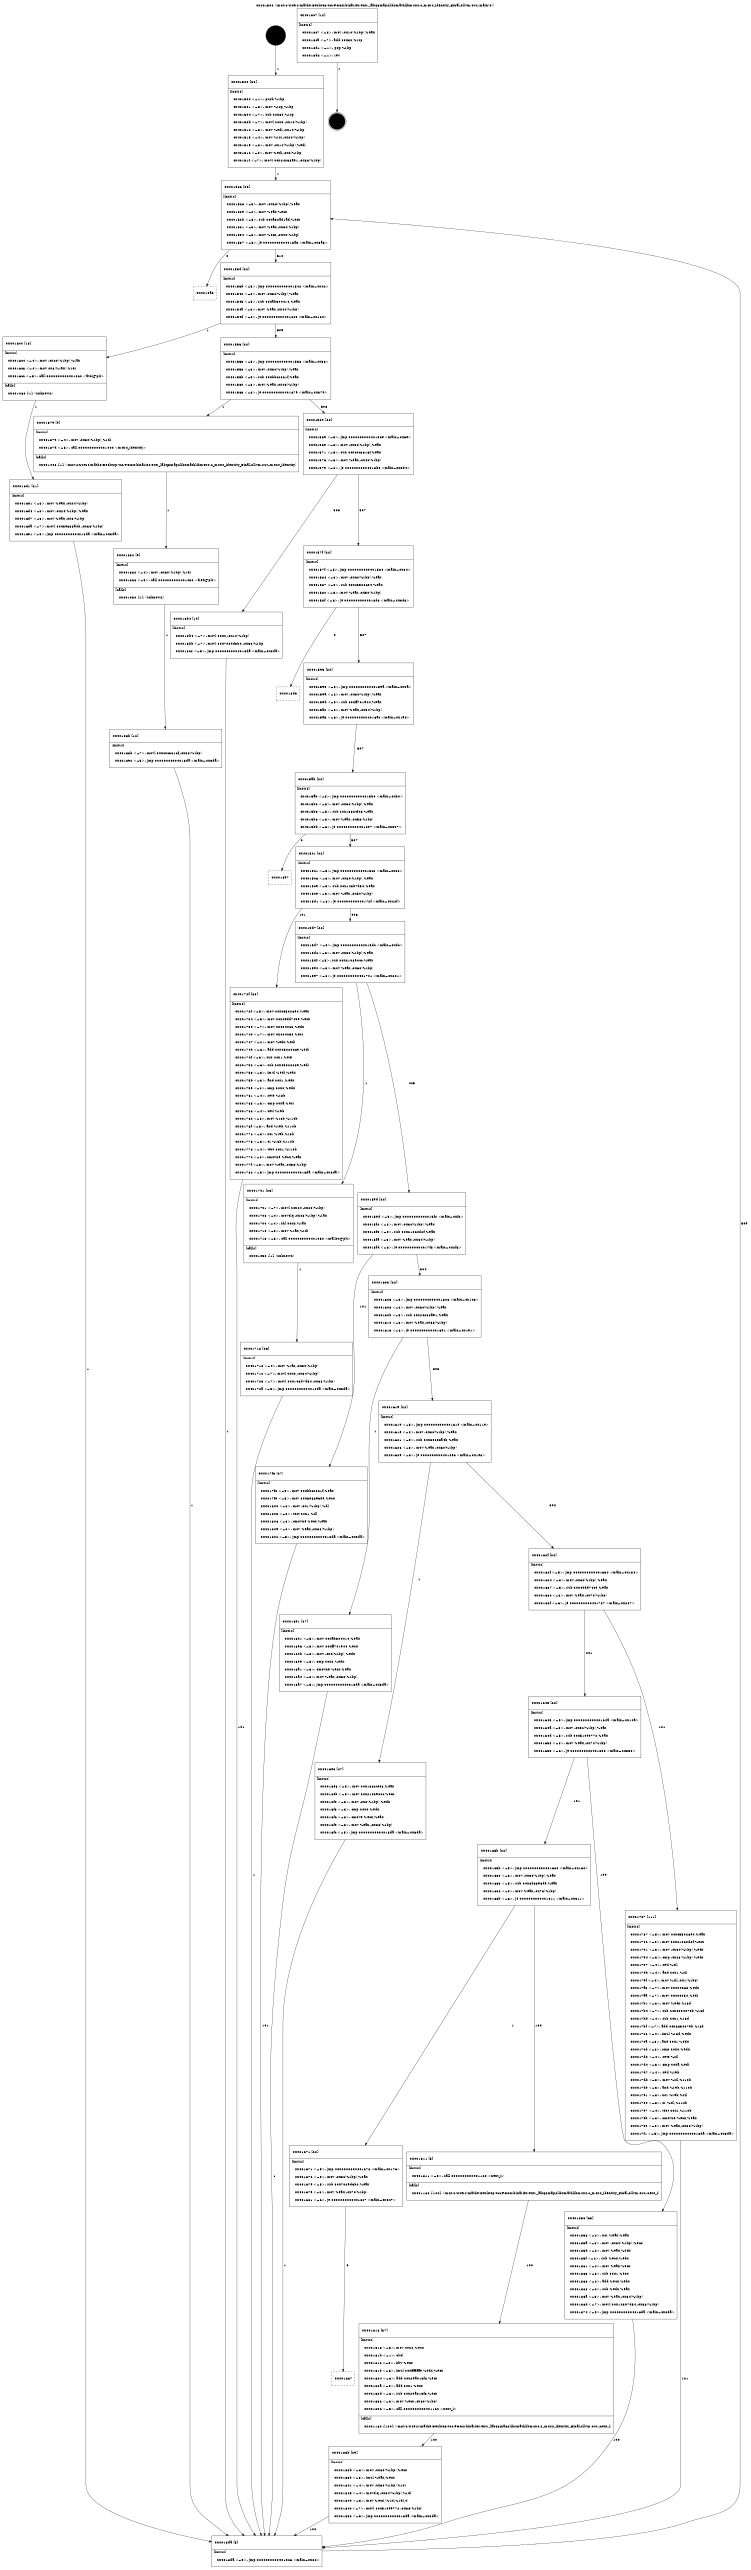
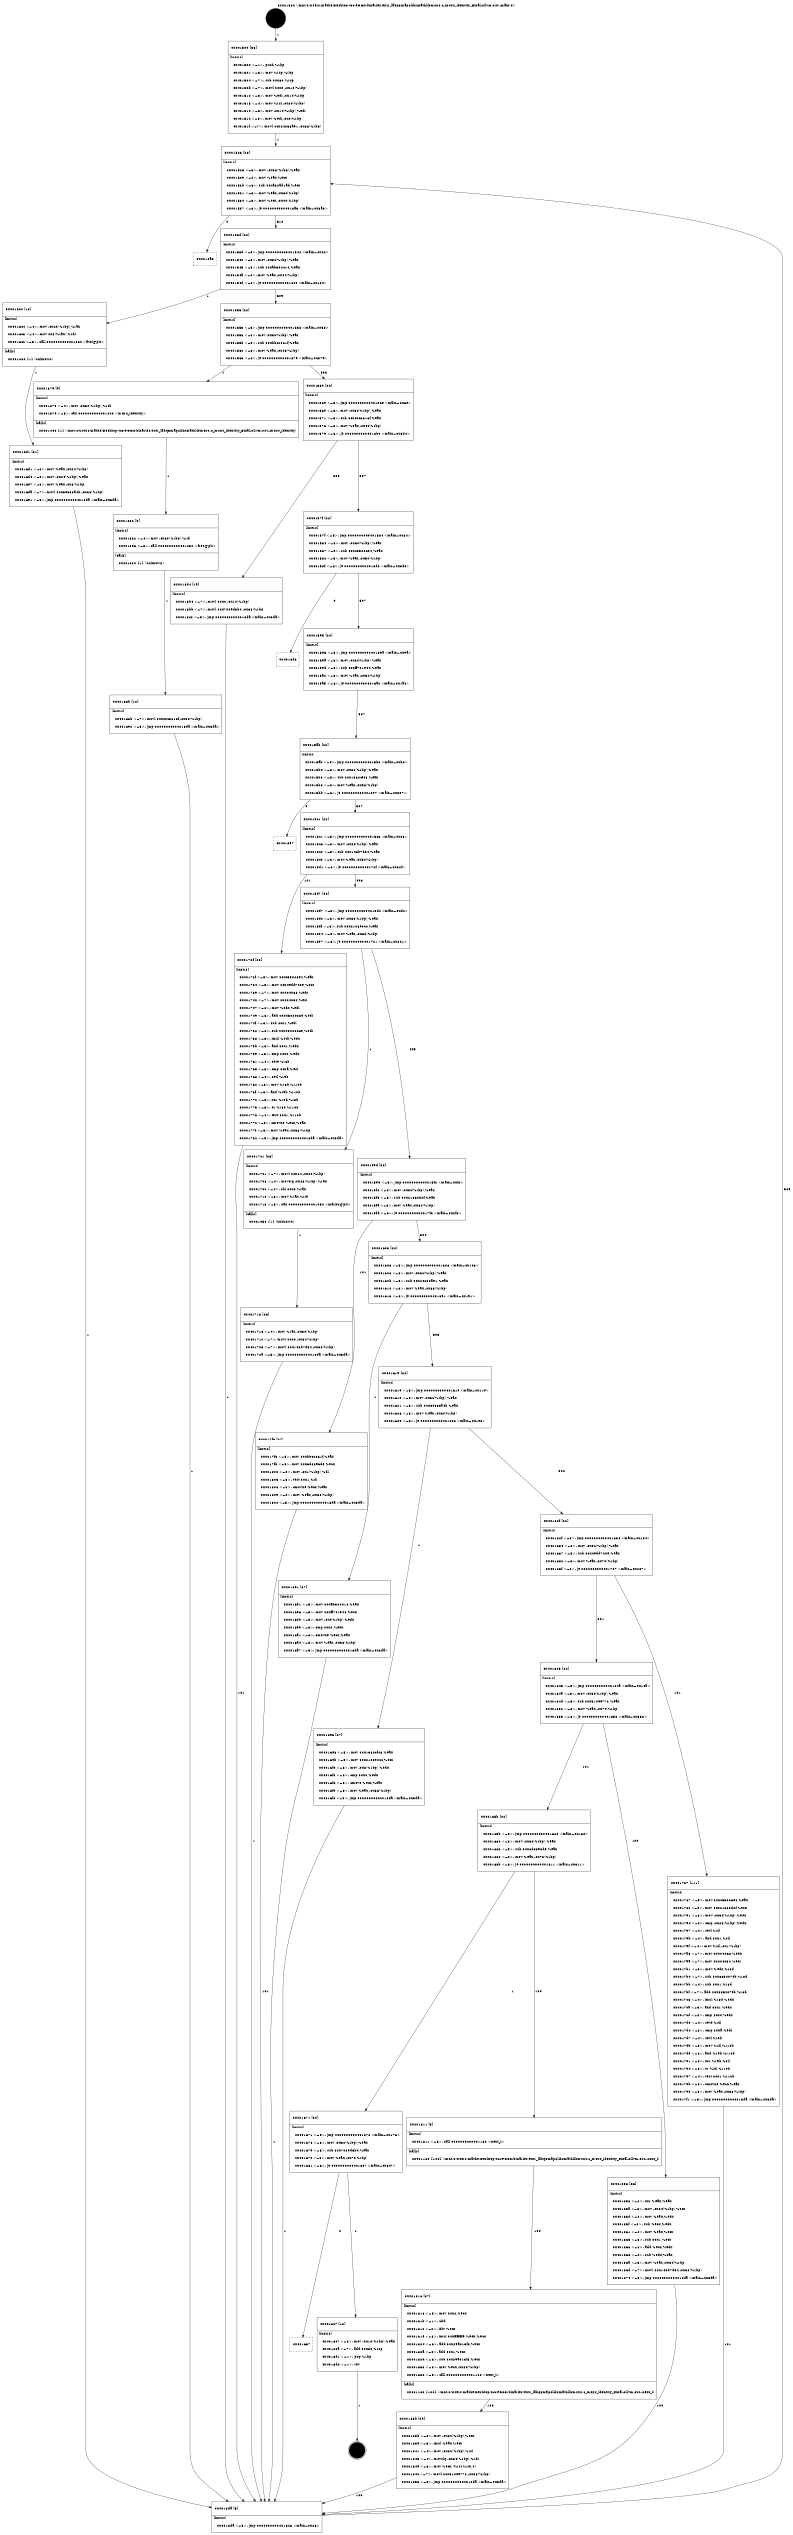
edge "0x401671 [22]" -> "0x4018c7 [12]": added, label "1"
